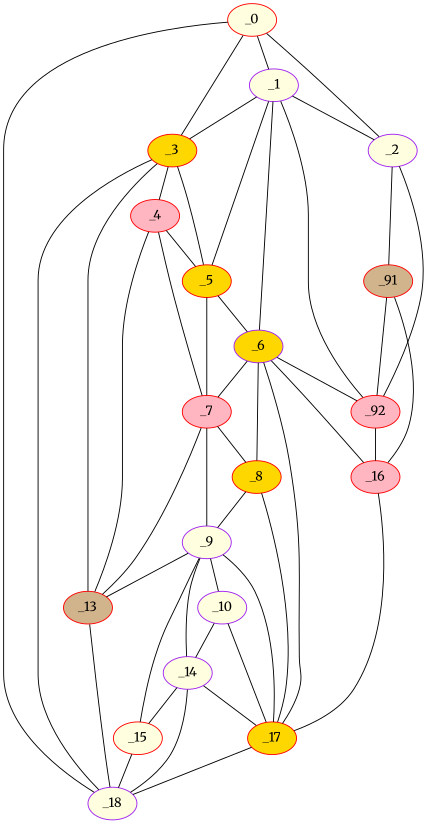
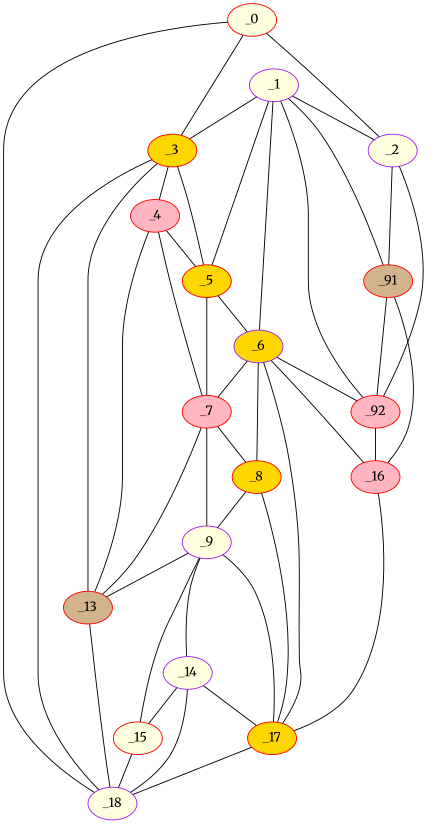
edge "_0" -- "_1": now "_91" -- "_1"
node "_10": removed
